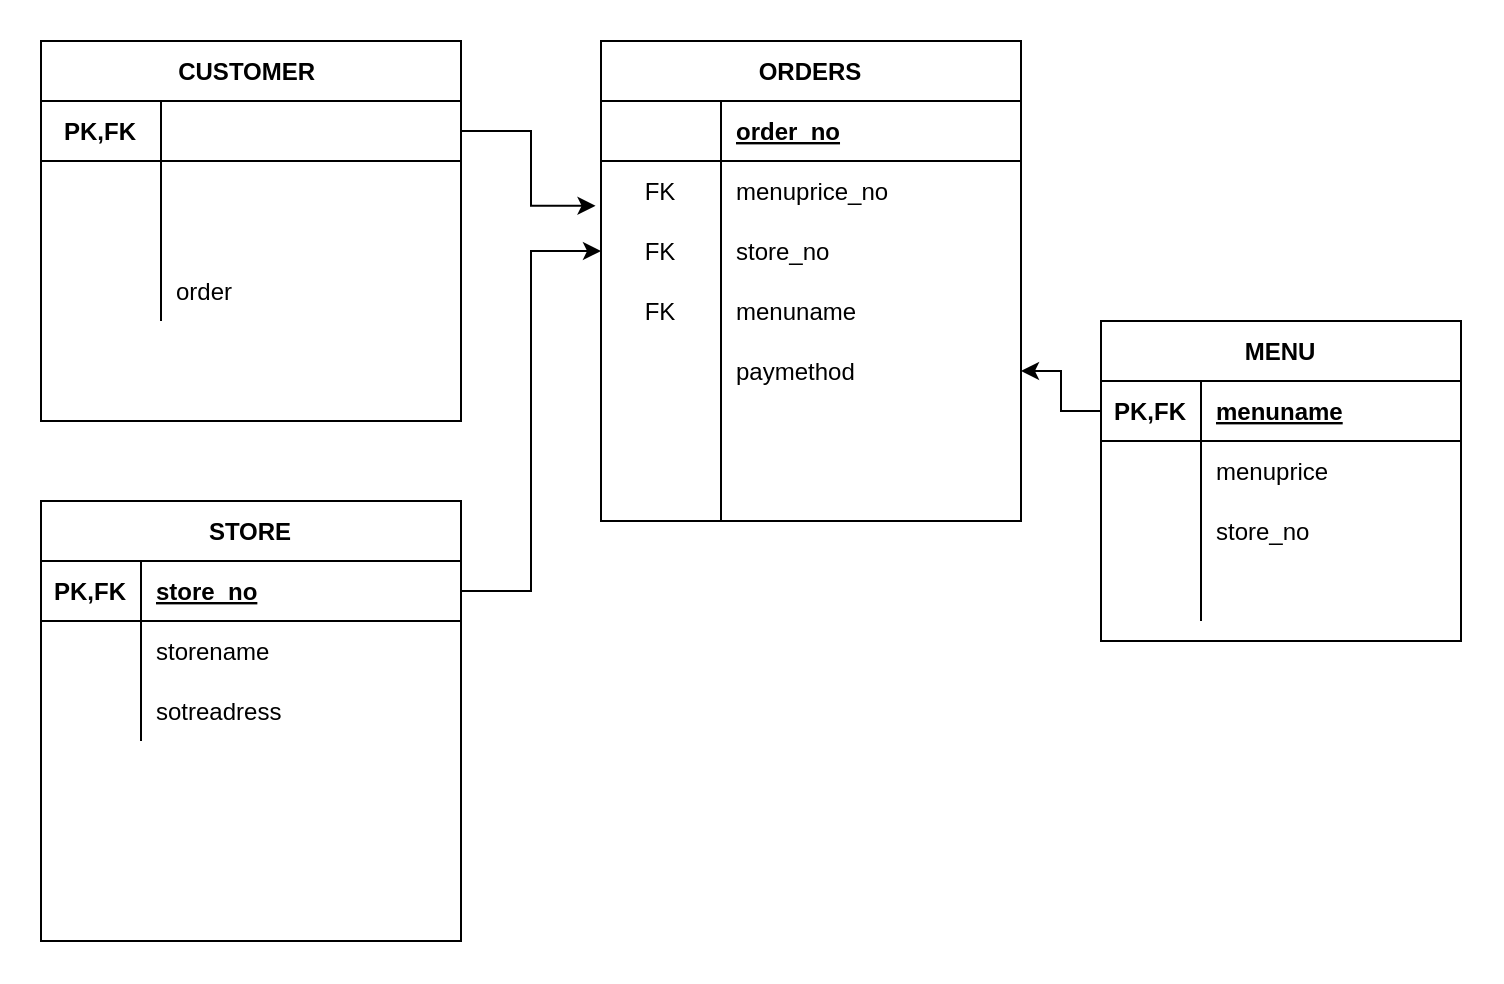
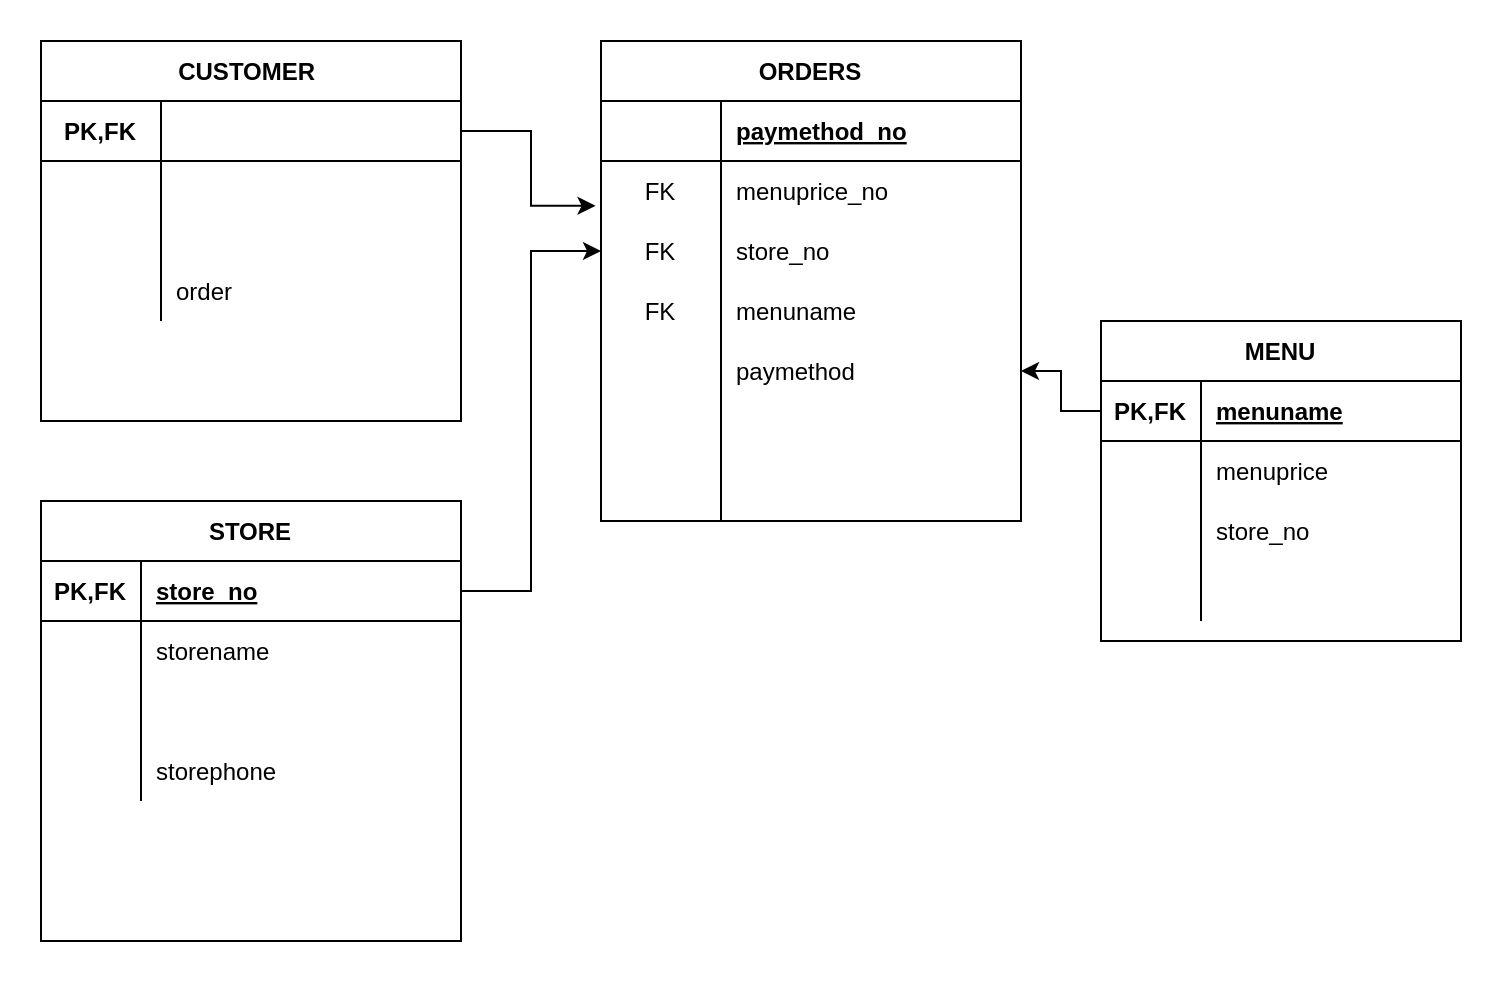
node "order_no": label "order_no" -> "paymethod_no"
node "sotreadress": removed
node "storephone": added
